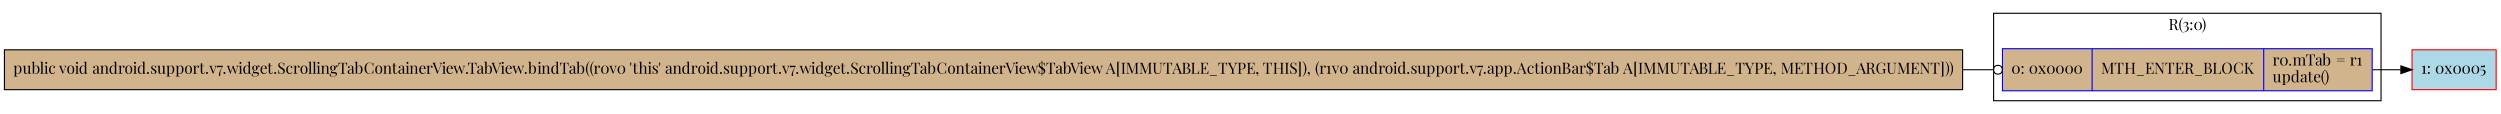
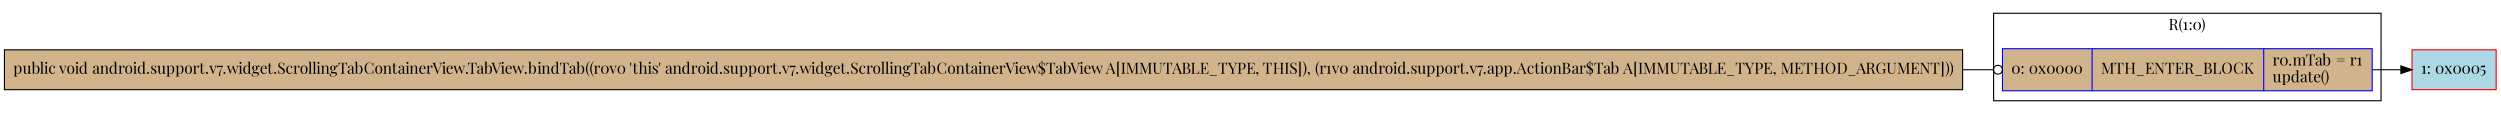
cluster "R(3:0)": label "R(3:0)" -> "R(1:0)"
